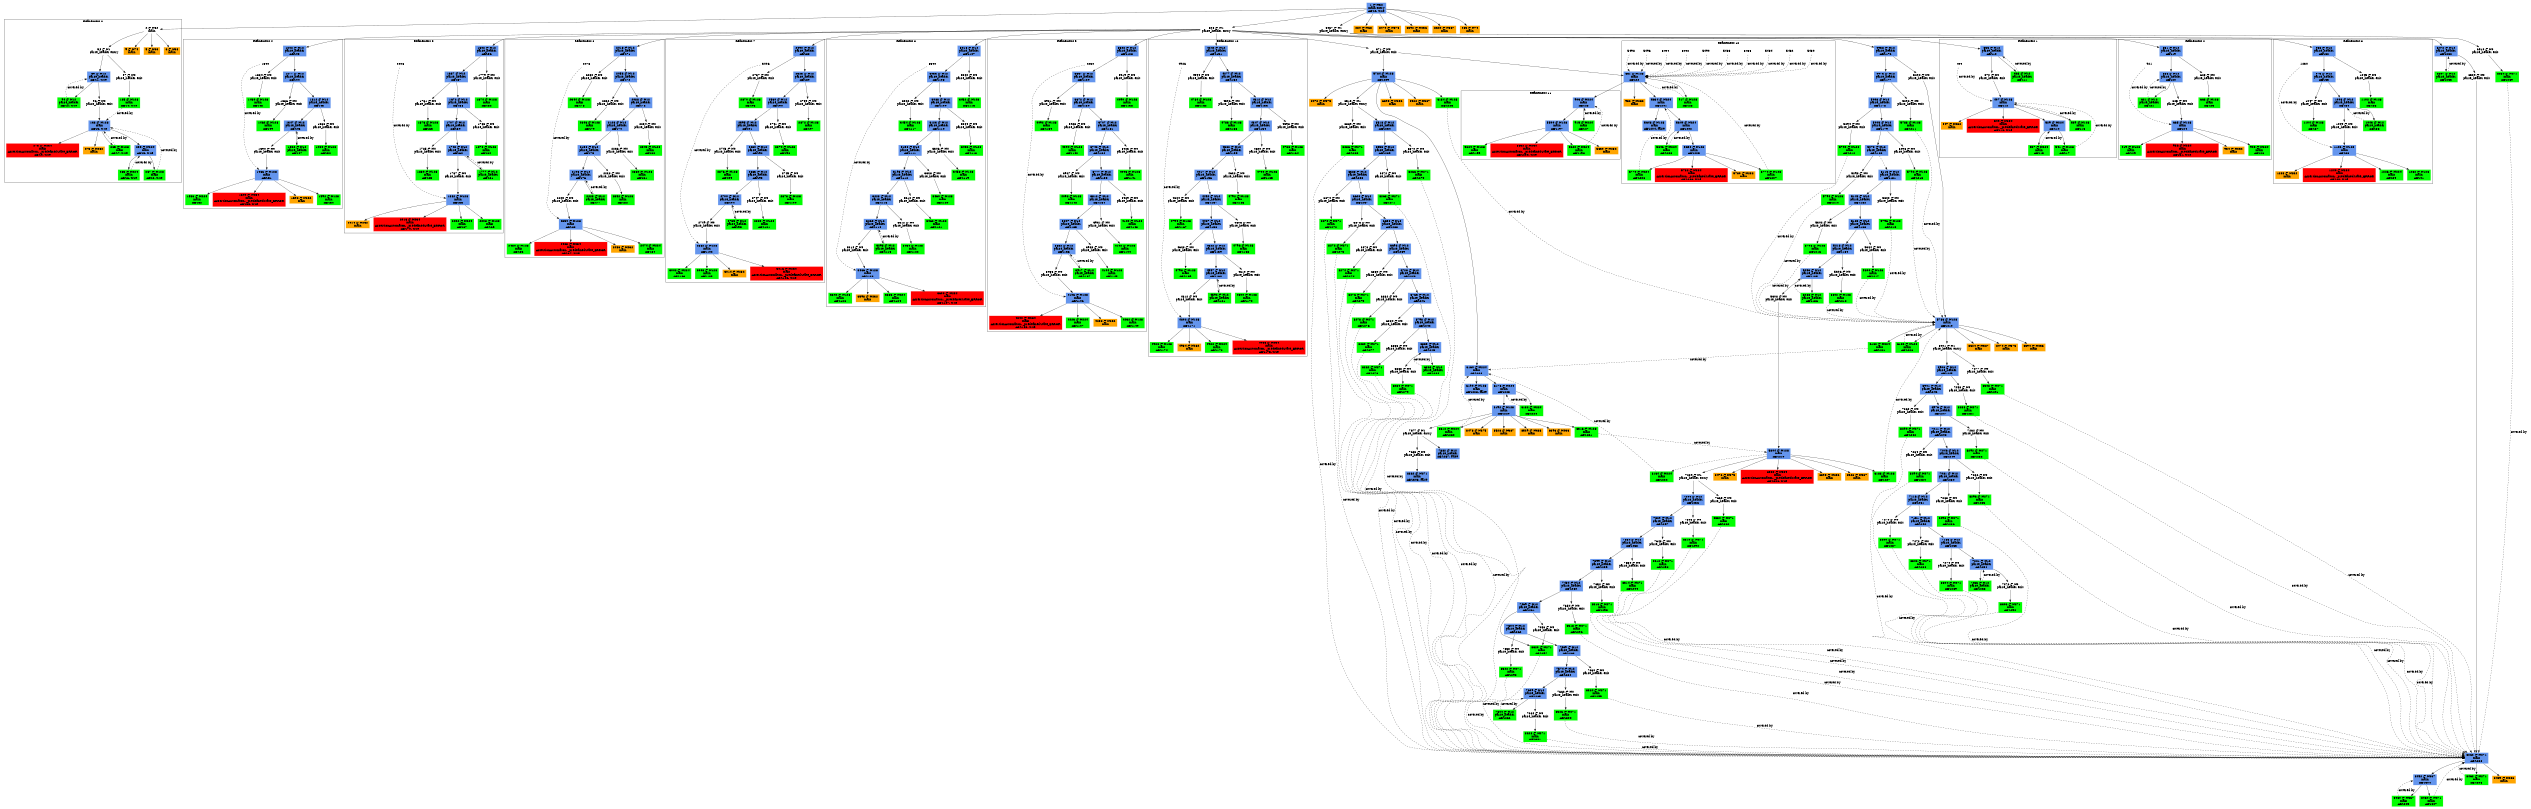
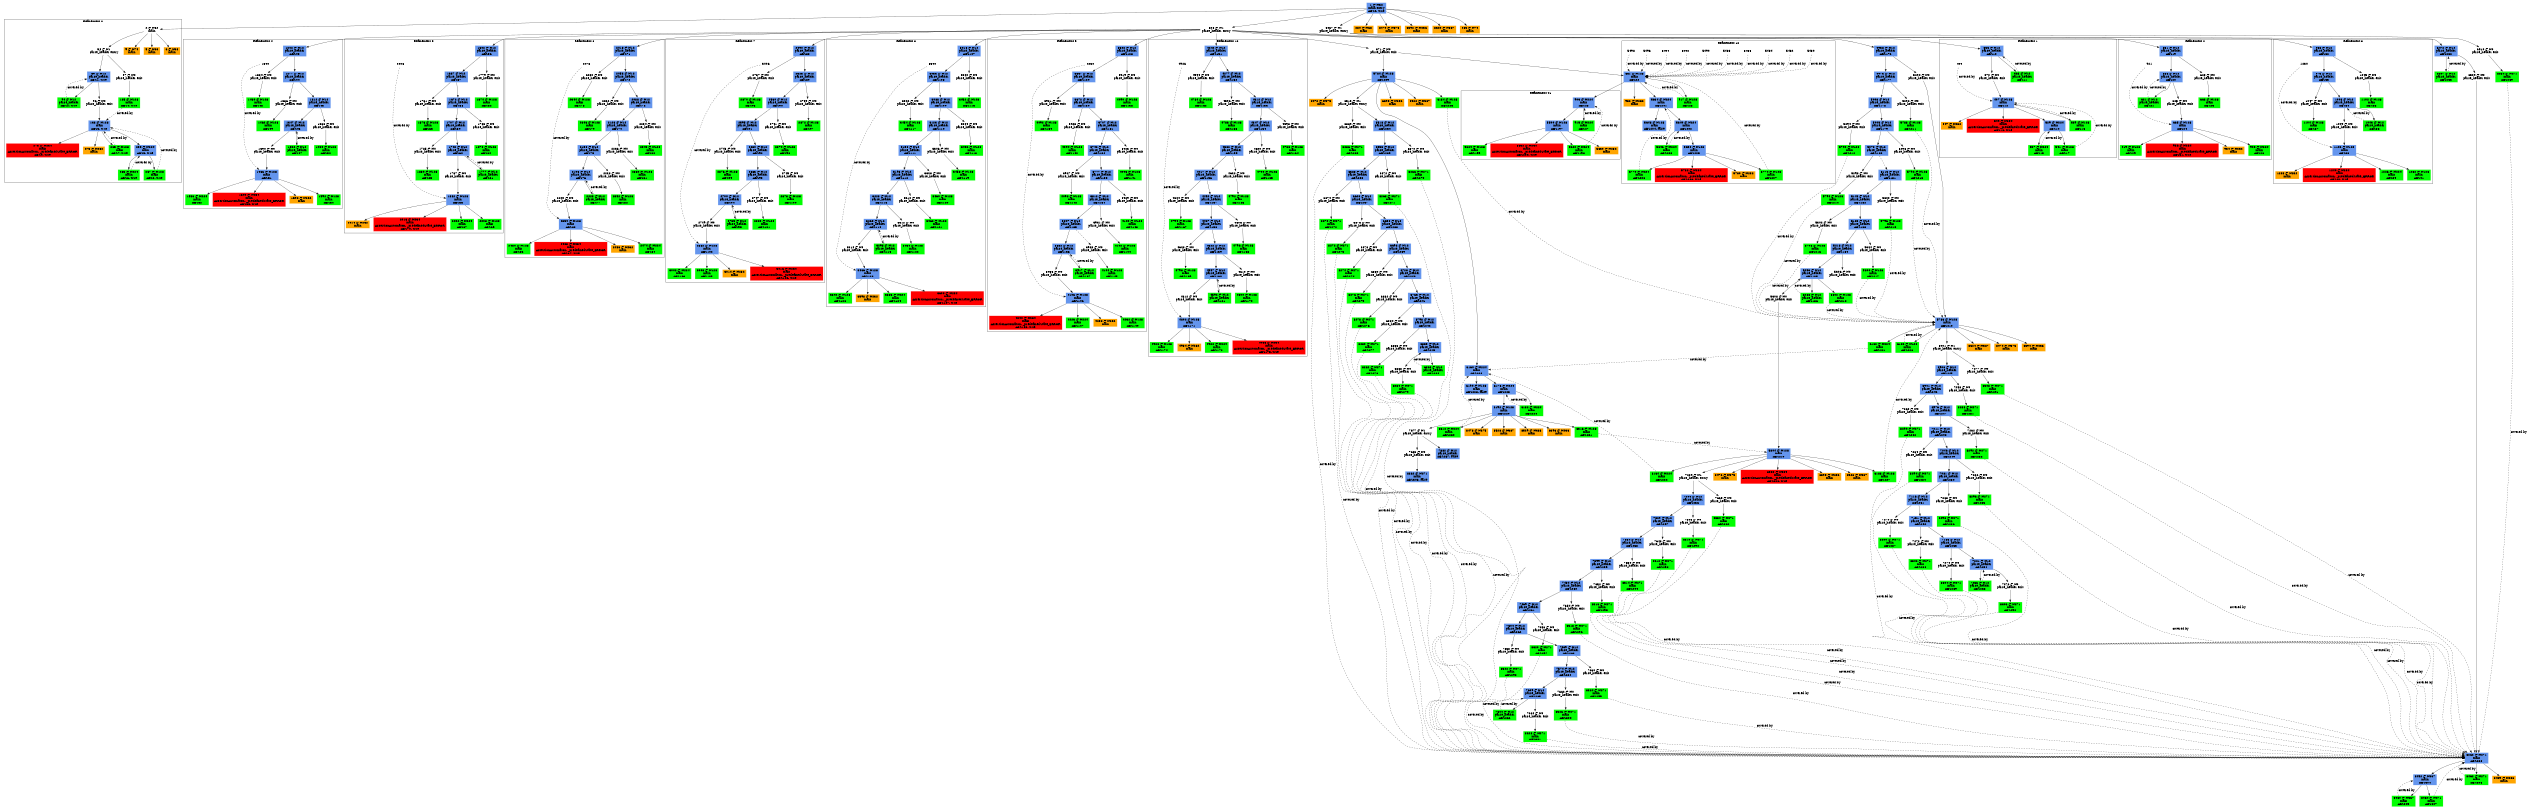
cluster "Refinement 11": label "Refinement 11" -> "Refinement 41"
edge "3847 @ N12 parse_header ABS135" -> "3933 @ N0 parse_header exit": style solid -> dashed
edge "5306 @ N0 parse_header exit" -> "5802 @ N128 main ABS218": now "5253 @ N12 parse_header ABS185" -> "5802 @ N128 main ABS218"
edge "5804 @ N128 main ABS219" -> "6164 @ N224 main ABS222": style dashed -> solid
edge "7469 @ N12 parse_header ABS261" -> "8320 @ N271 main ABS297": now "7469 @ N12 parse_header ABS261" -> "7504 @ N12 parse_header ABS262"
